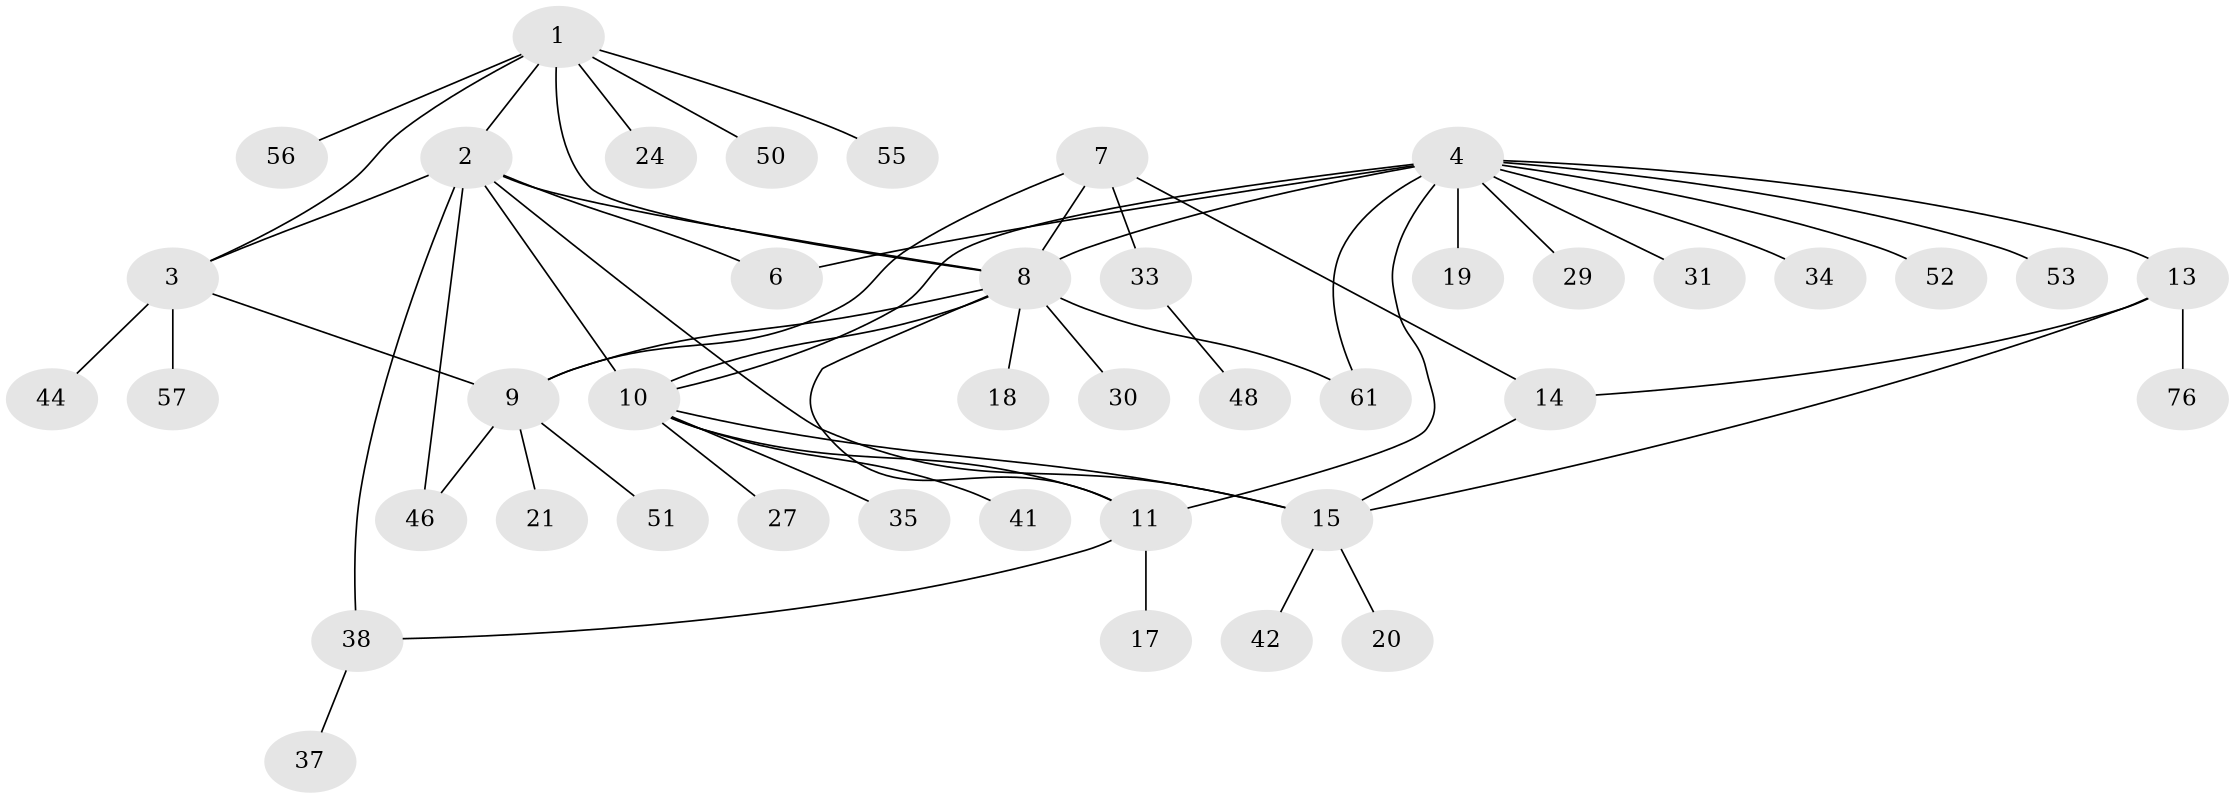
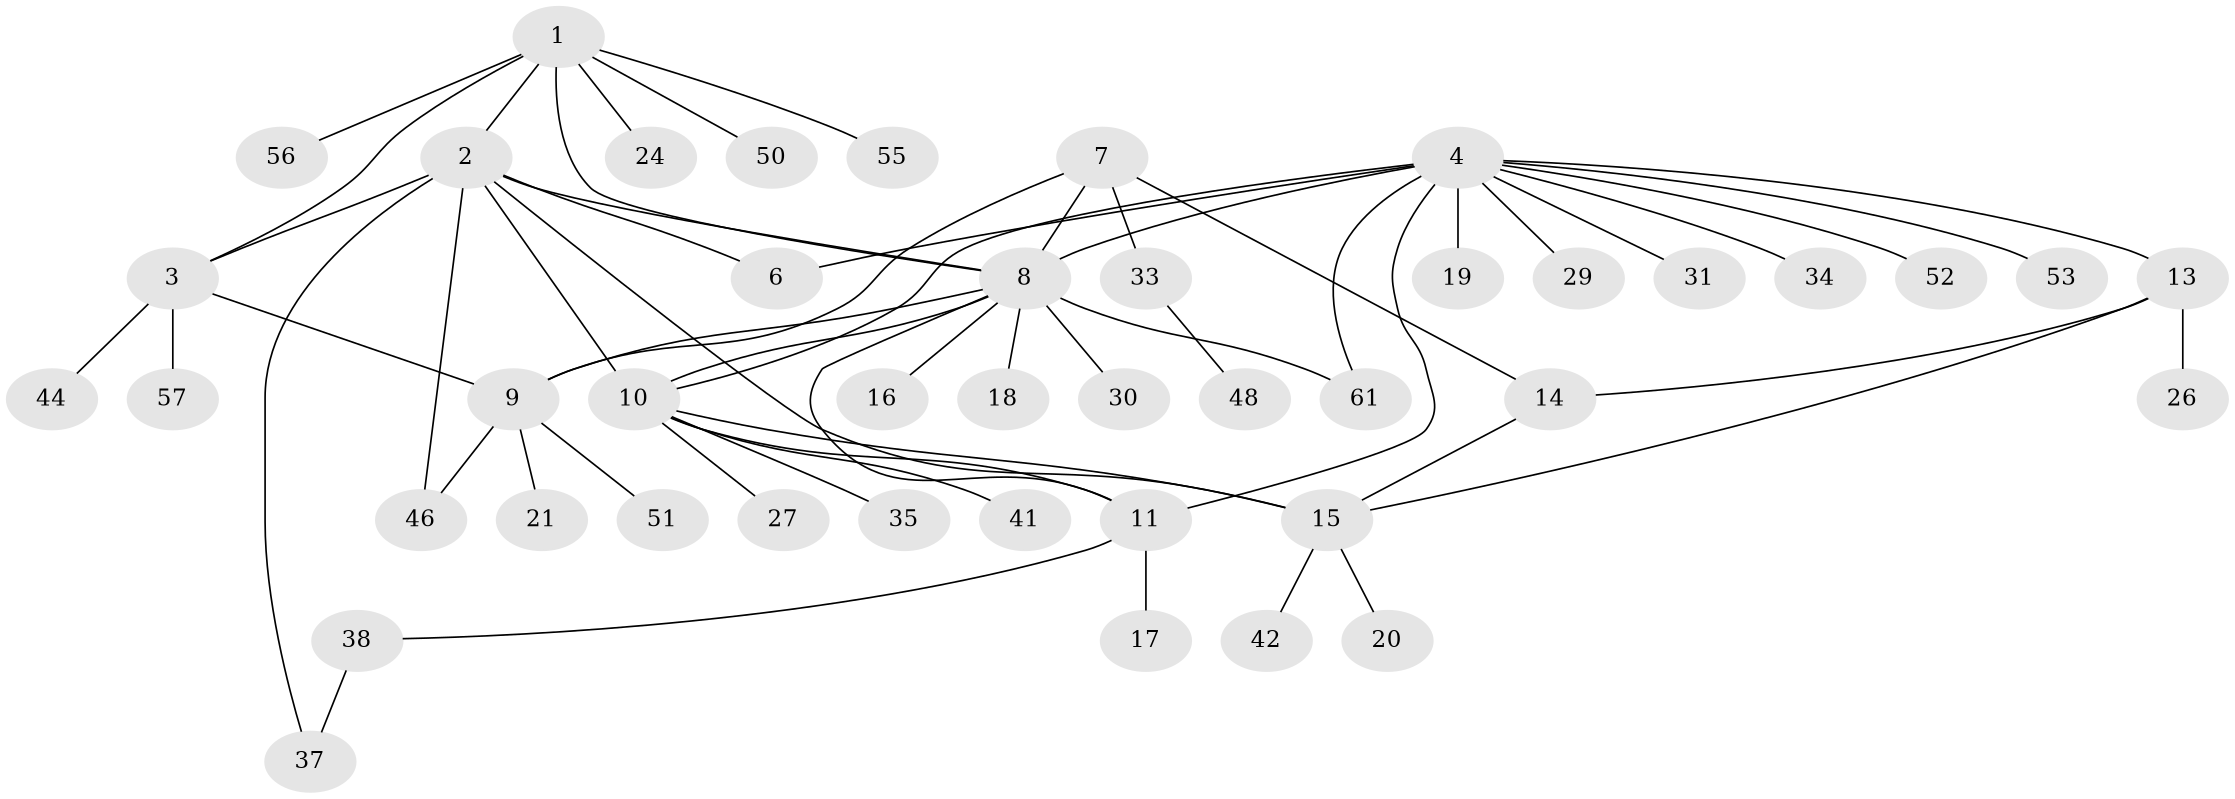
edge "2" -- "38": now "2" -- "37"
node "16": added
node "76": label "76" -> "26"
